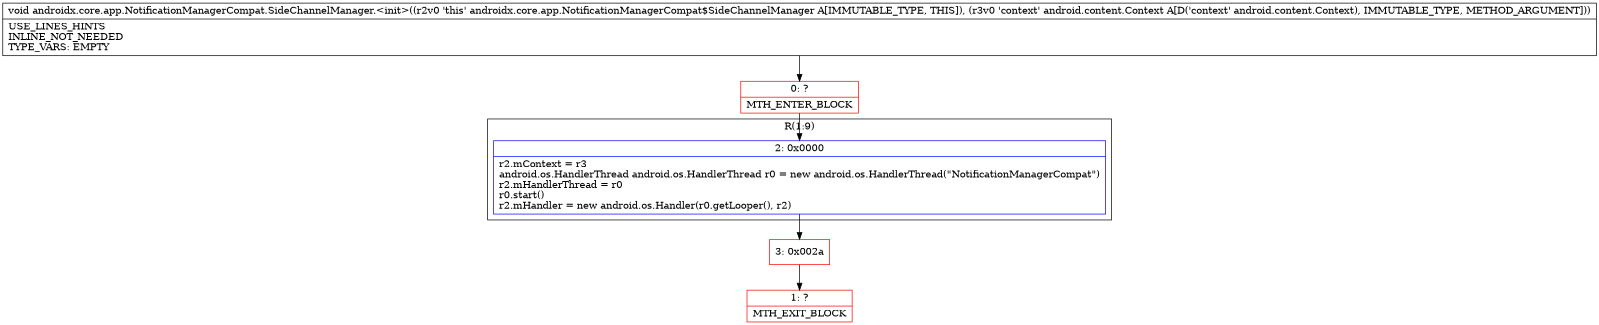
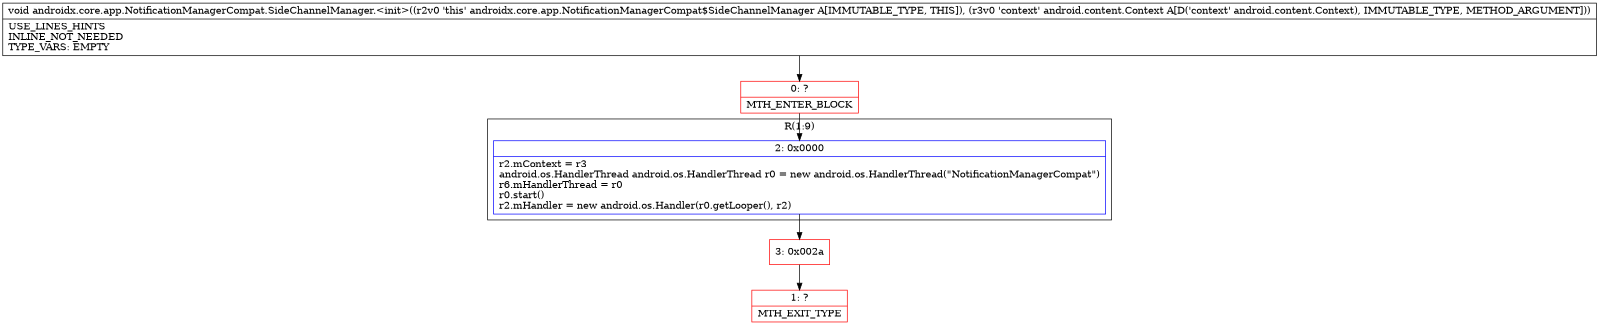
node "2: 0x0000": text "r2.mHandlerThread = r0" -> "r6.mHandlerThread = r0"
node "1: ?": text "MTH_EXIT_BLOCK" -> "MTH_EXIT_TYPE"
